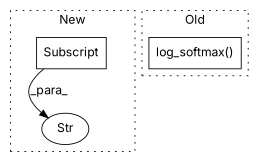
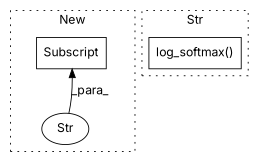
cluster "Old": label "Old" -> "Str"
edge "Subscript" -> "Str": reversed
